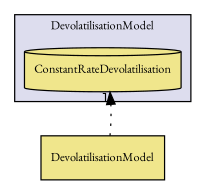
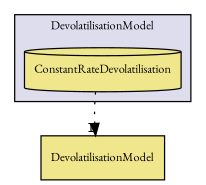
edge "DevolatilisationModel" -> "ConstantRateDevolatilisation": reversed
